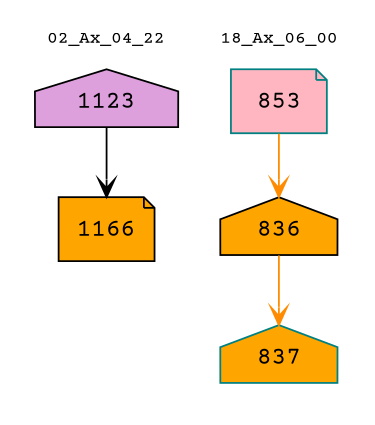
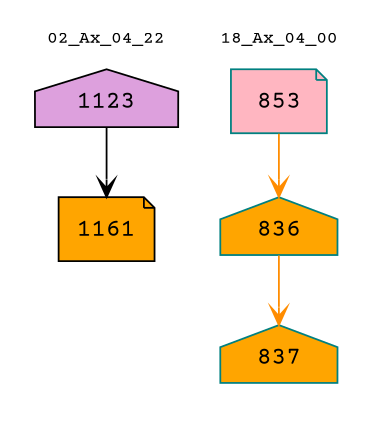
cluster "18_Ax_06_00": label "18_Ax_06_00" -> "18_Ax_04_00"
node "1166": label "1166" -> "1161"
node "836": color black -> teal
